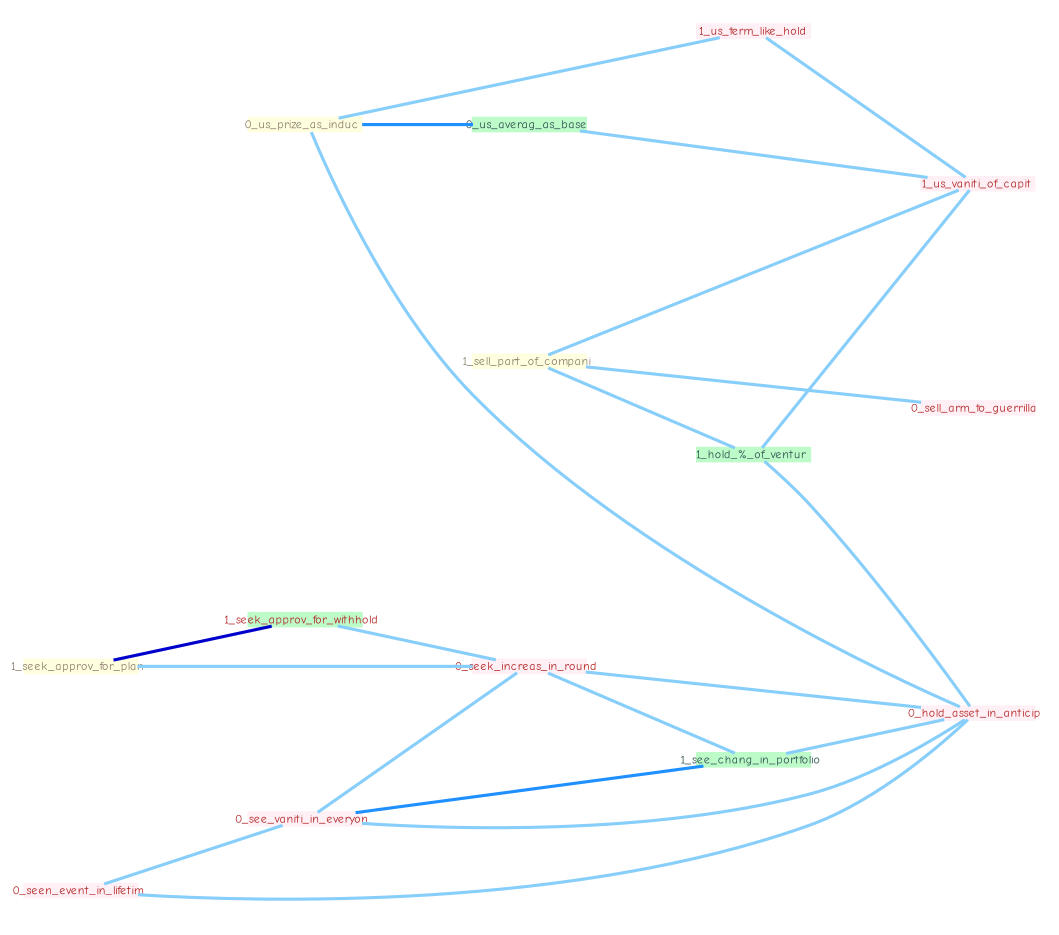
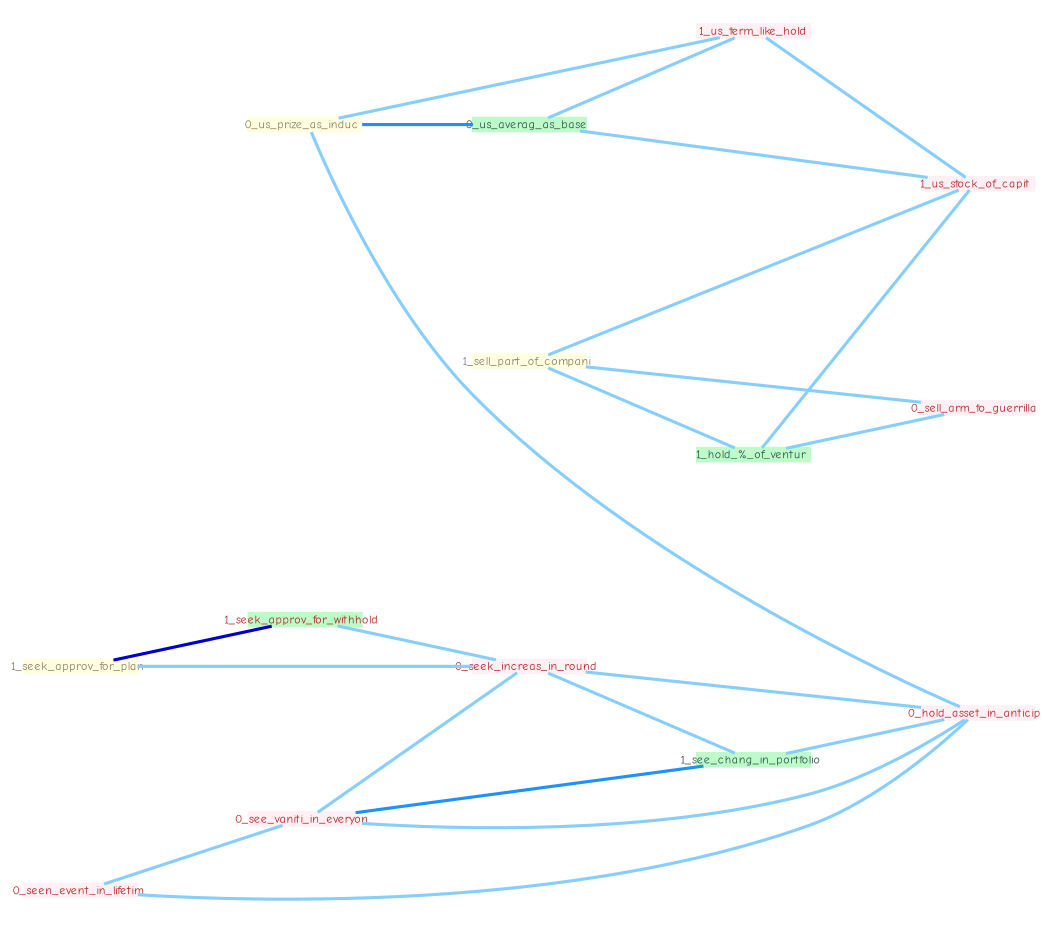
edge "1_us_term_like_hold" -- "0_us_averag_as_base": added
node "1_us_vaniti_of_capit": label "1_us_vaniti_of_capit" -> "1_us_stock_of_capit"
edge "1_hold_%_of_ventur" -- "0_hold_asset_in_anticip": now "1_hold_%_of_ventur" -- "0_sell_arm_to_guerrilla"
